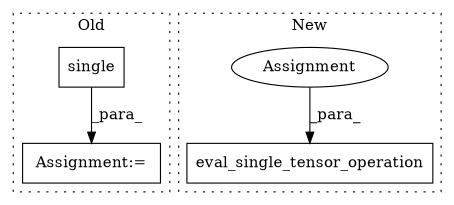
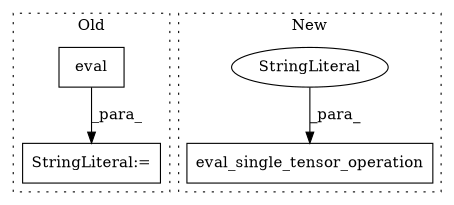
node "single": label "single" -> "eval"
node "Assignment": label "Assignment" -> "StringLiteral"
node "Assignment:=": label "Assignment:=" -> "StringLiteral:="
